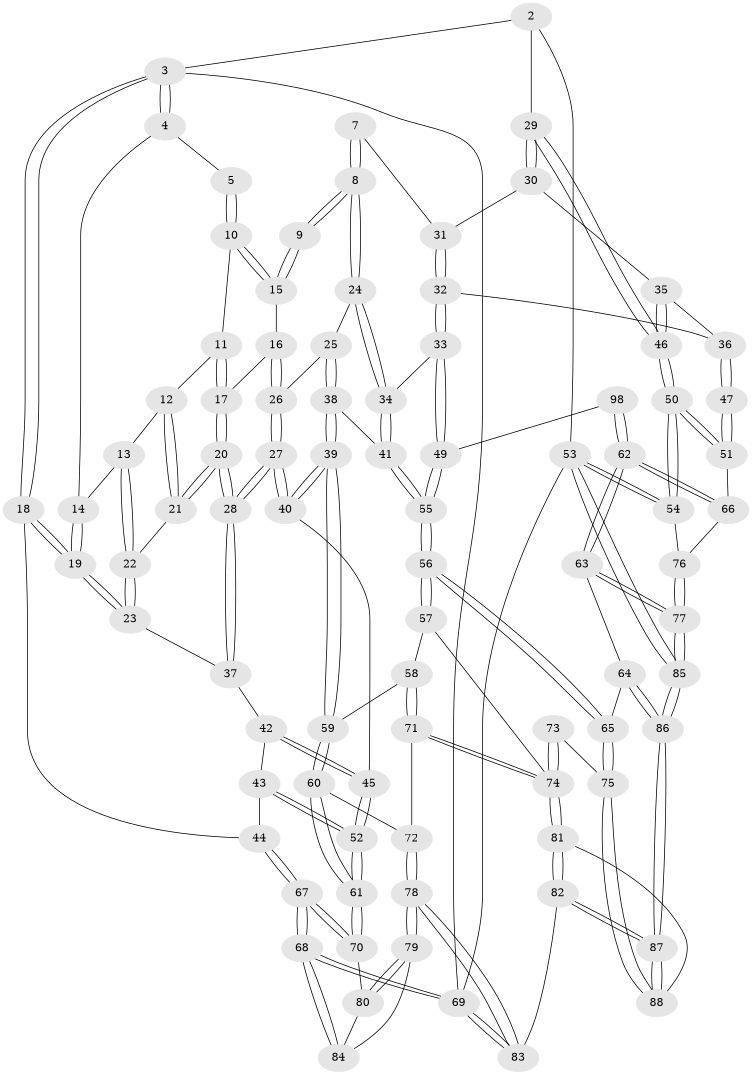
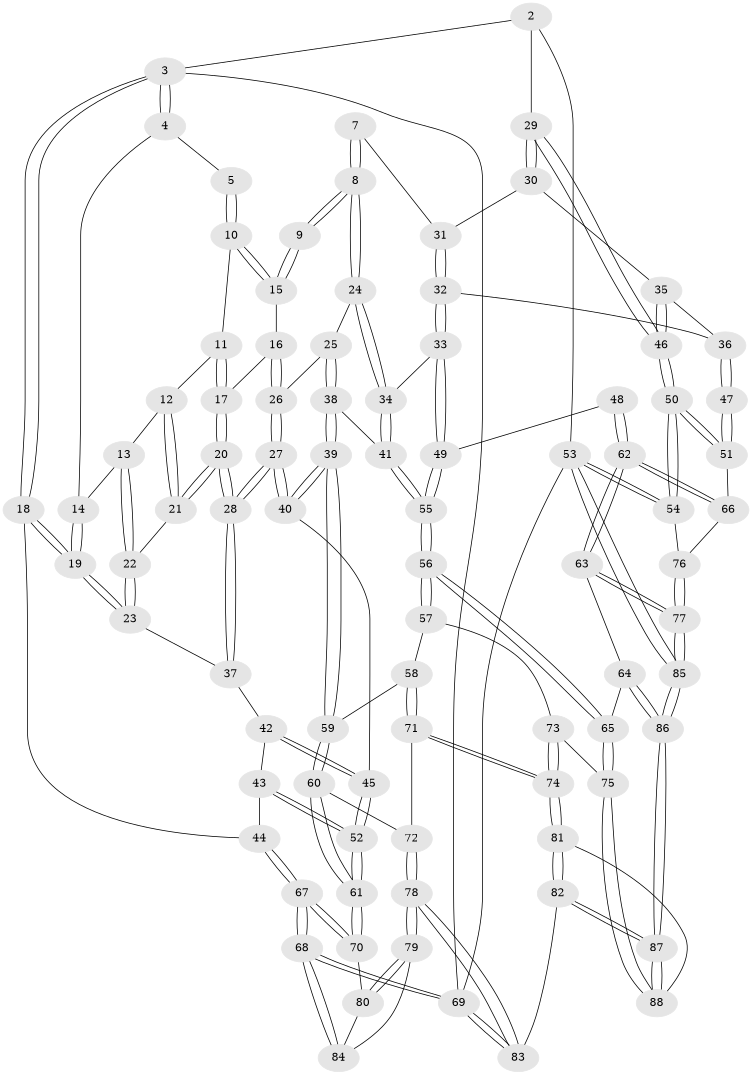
node "98": label "98" -> "48"
edge "57" -- "74": now "57" -- "73"
